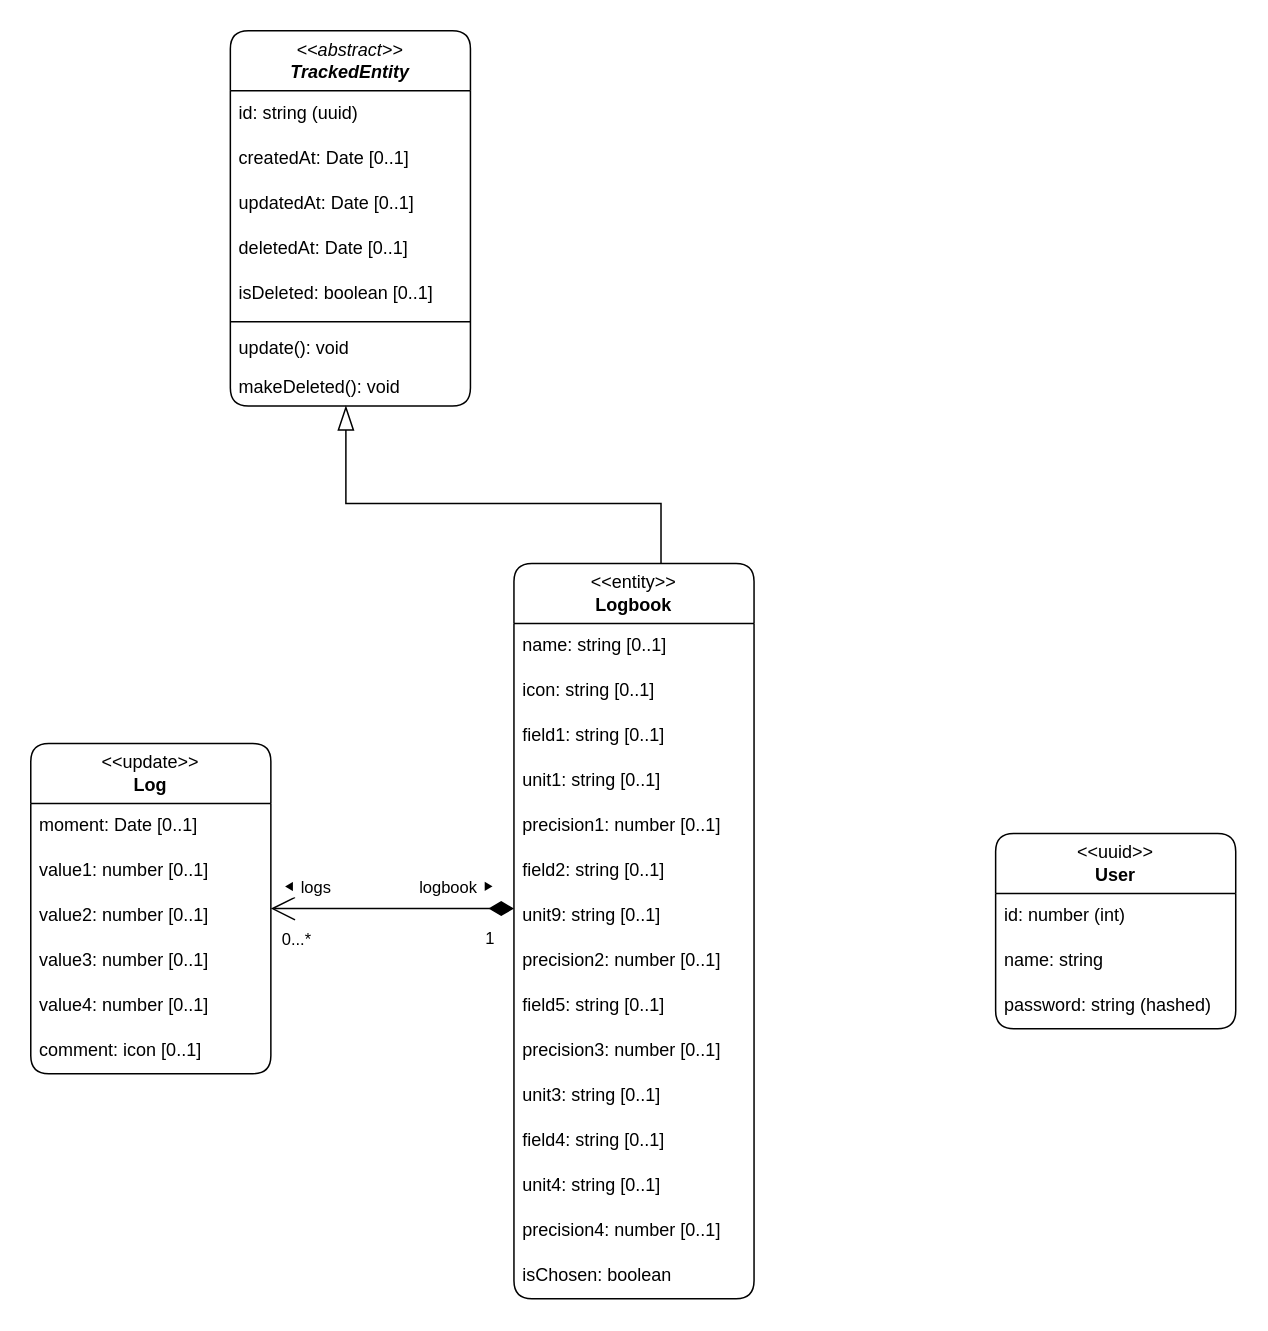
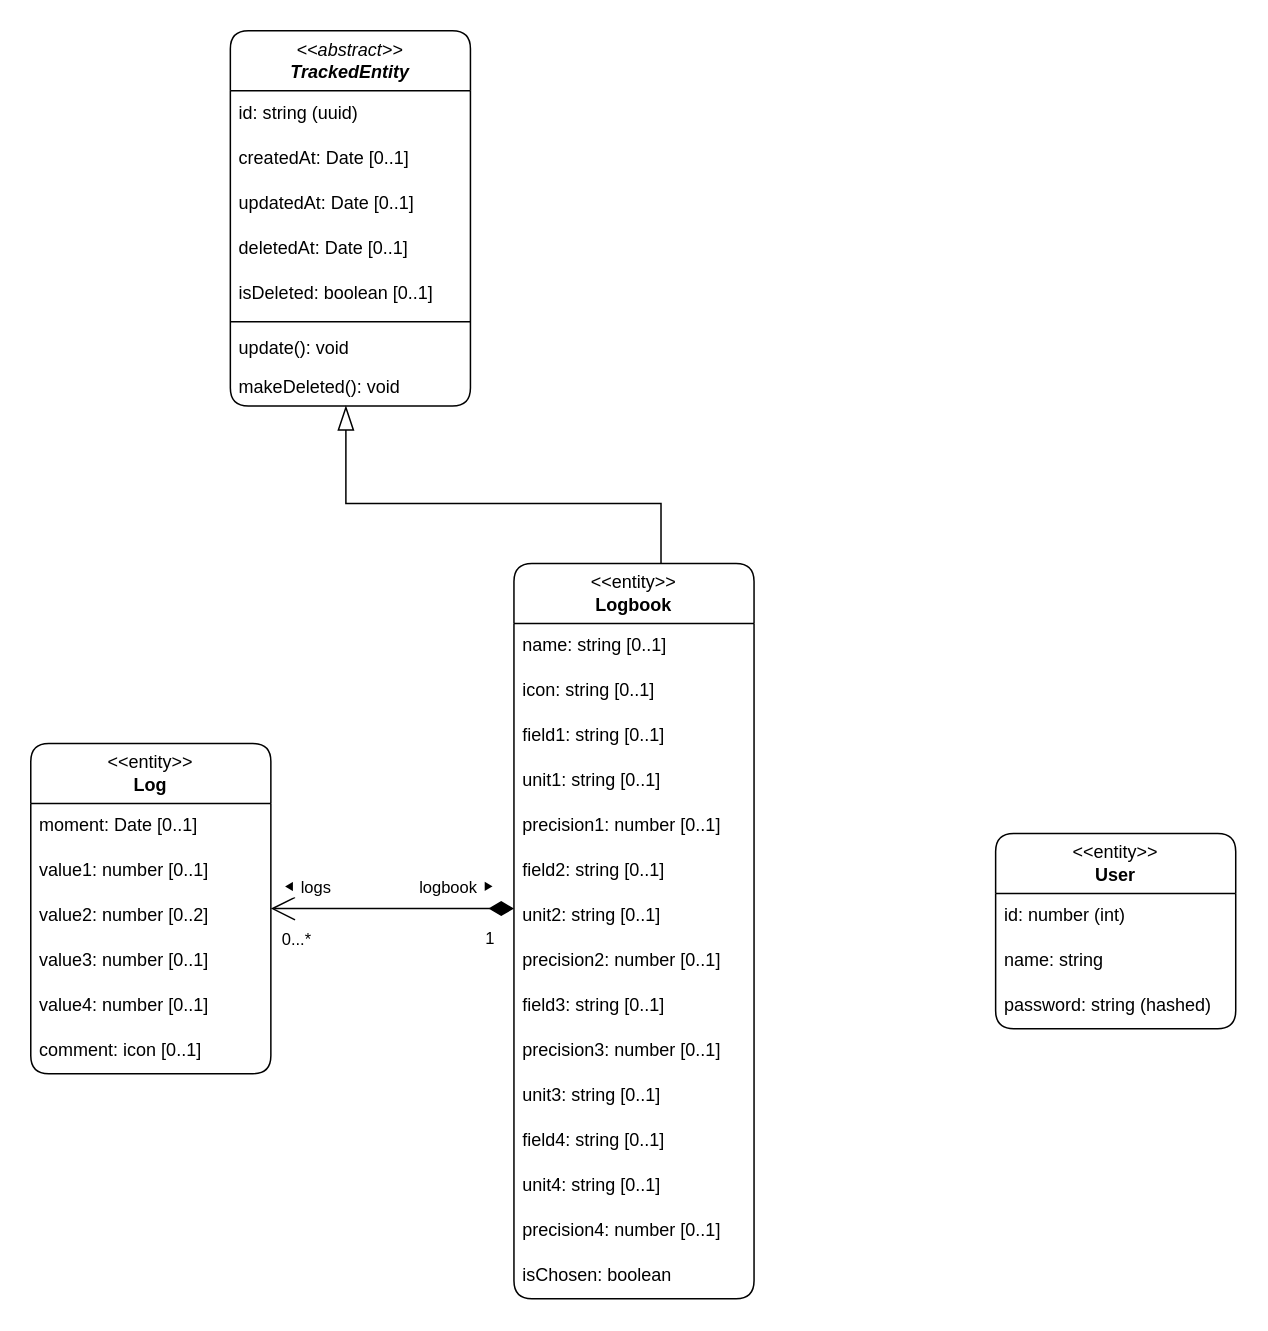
node "<<update>> Log": label "<<update>> Log" -> "<<entity>> Log"
node "<<uuid>> User": label "<<uuid>> User" -> "<<entity>> User"
node "value2: number [0..1]": label "value2: number [0..1]" -> "value2: number [0..2]"
node "unit9: string [0..1]": label "unit9: string [0..1]" -> "unit2: string [0..1]"
node "field5: string [0..1]": label "field5: string [0..1]" -> "field3: string [0..1]"
